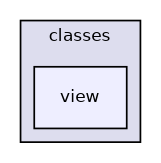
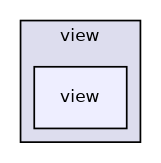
cluster "classes": label "classes" -> "view"
